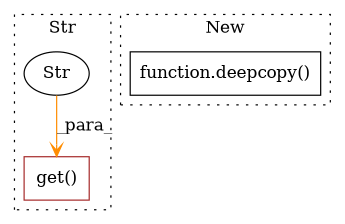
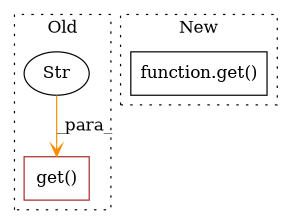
cluster "Str": label "Str" -> "Old"
node "function.deepcopy()": label "function.deepcopy()" -> "function.get()"
